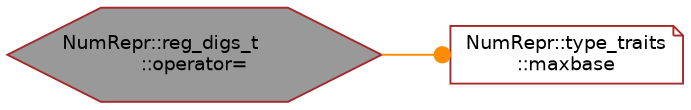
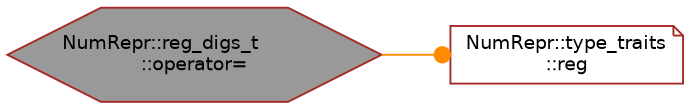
node "NumRepr::type_traits ::maxbase": label "NumRepr::type_traits ::maxbase" -> "NumRepr::type_traits ::reg"
